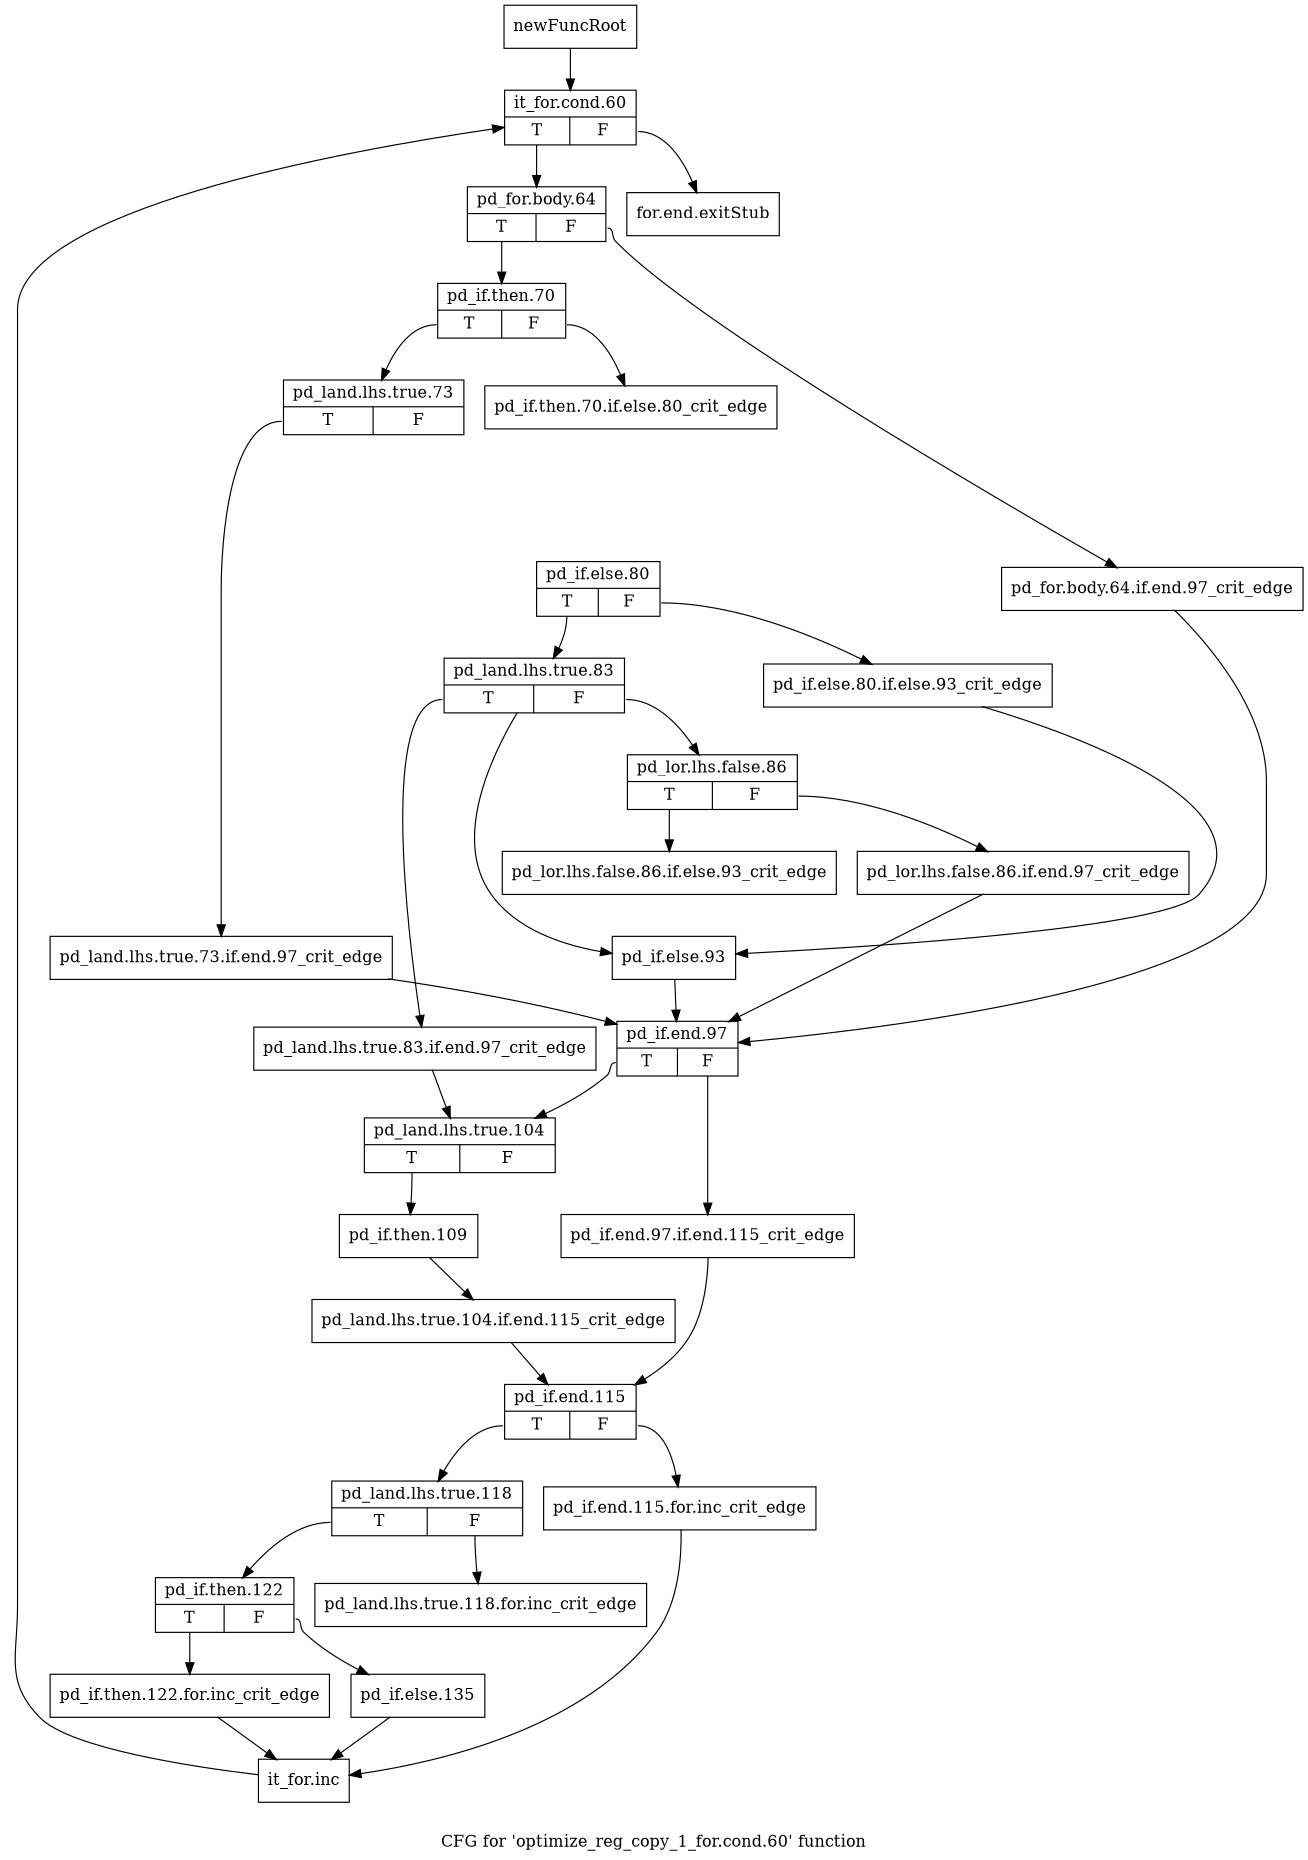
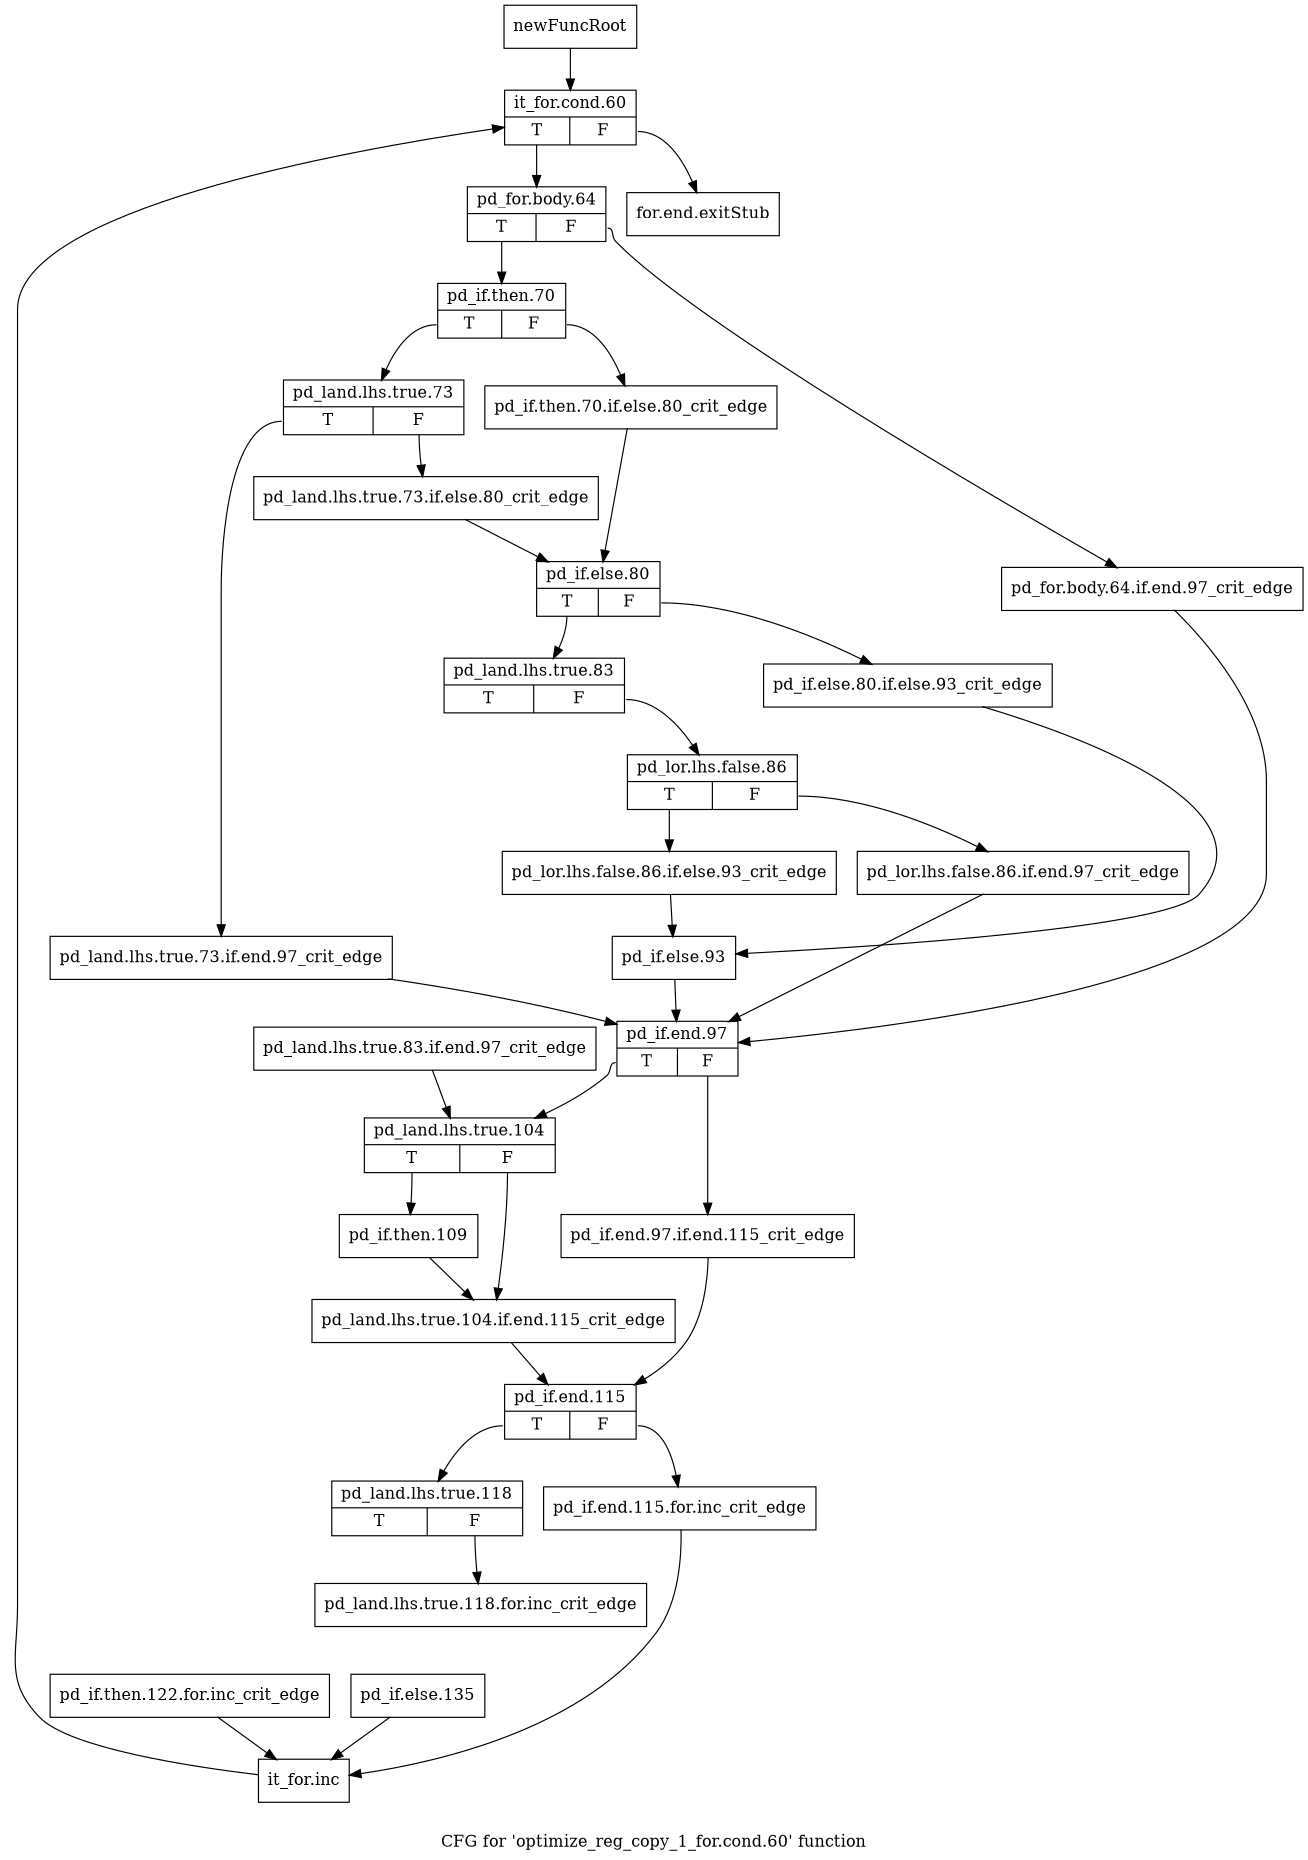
edge "pd_if.then.70.if.else.80_crit_edge" -> "pd_if.else.80": added
node "pd_land.lhs.true.73.if.else.80_crit_edge": added
edge "pd_land.lhs.true.83" -> "pd_land.lhs.true.83.if.end.97_crit_edge": removed
edge "pd_land.lhs.true.83" -> "pd_if.else.93": now "pd_lor.lhs.false.86.if.else.93_crit_edge" -> "pd_if.else.93"
edge "pd_land.lhs.true.104" -> "pd_land.lhs.true.104.if.end.115_crit_edge": added
node "pd_if.then.122": removed
